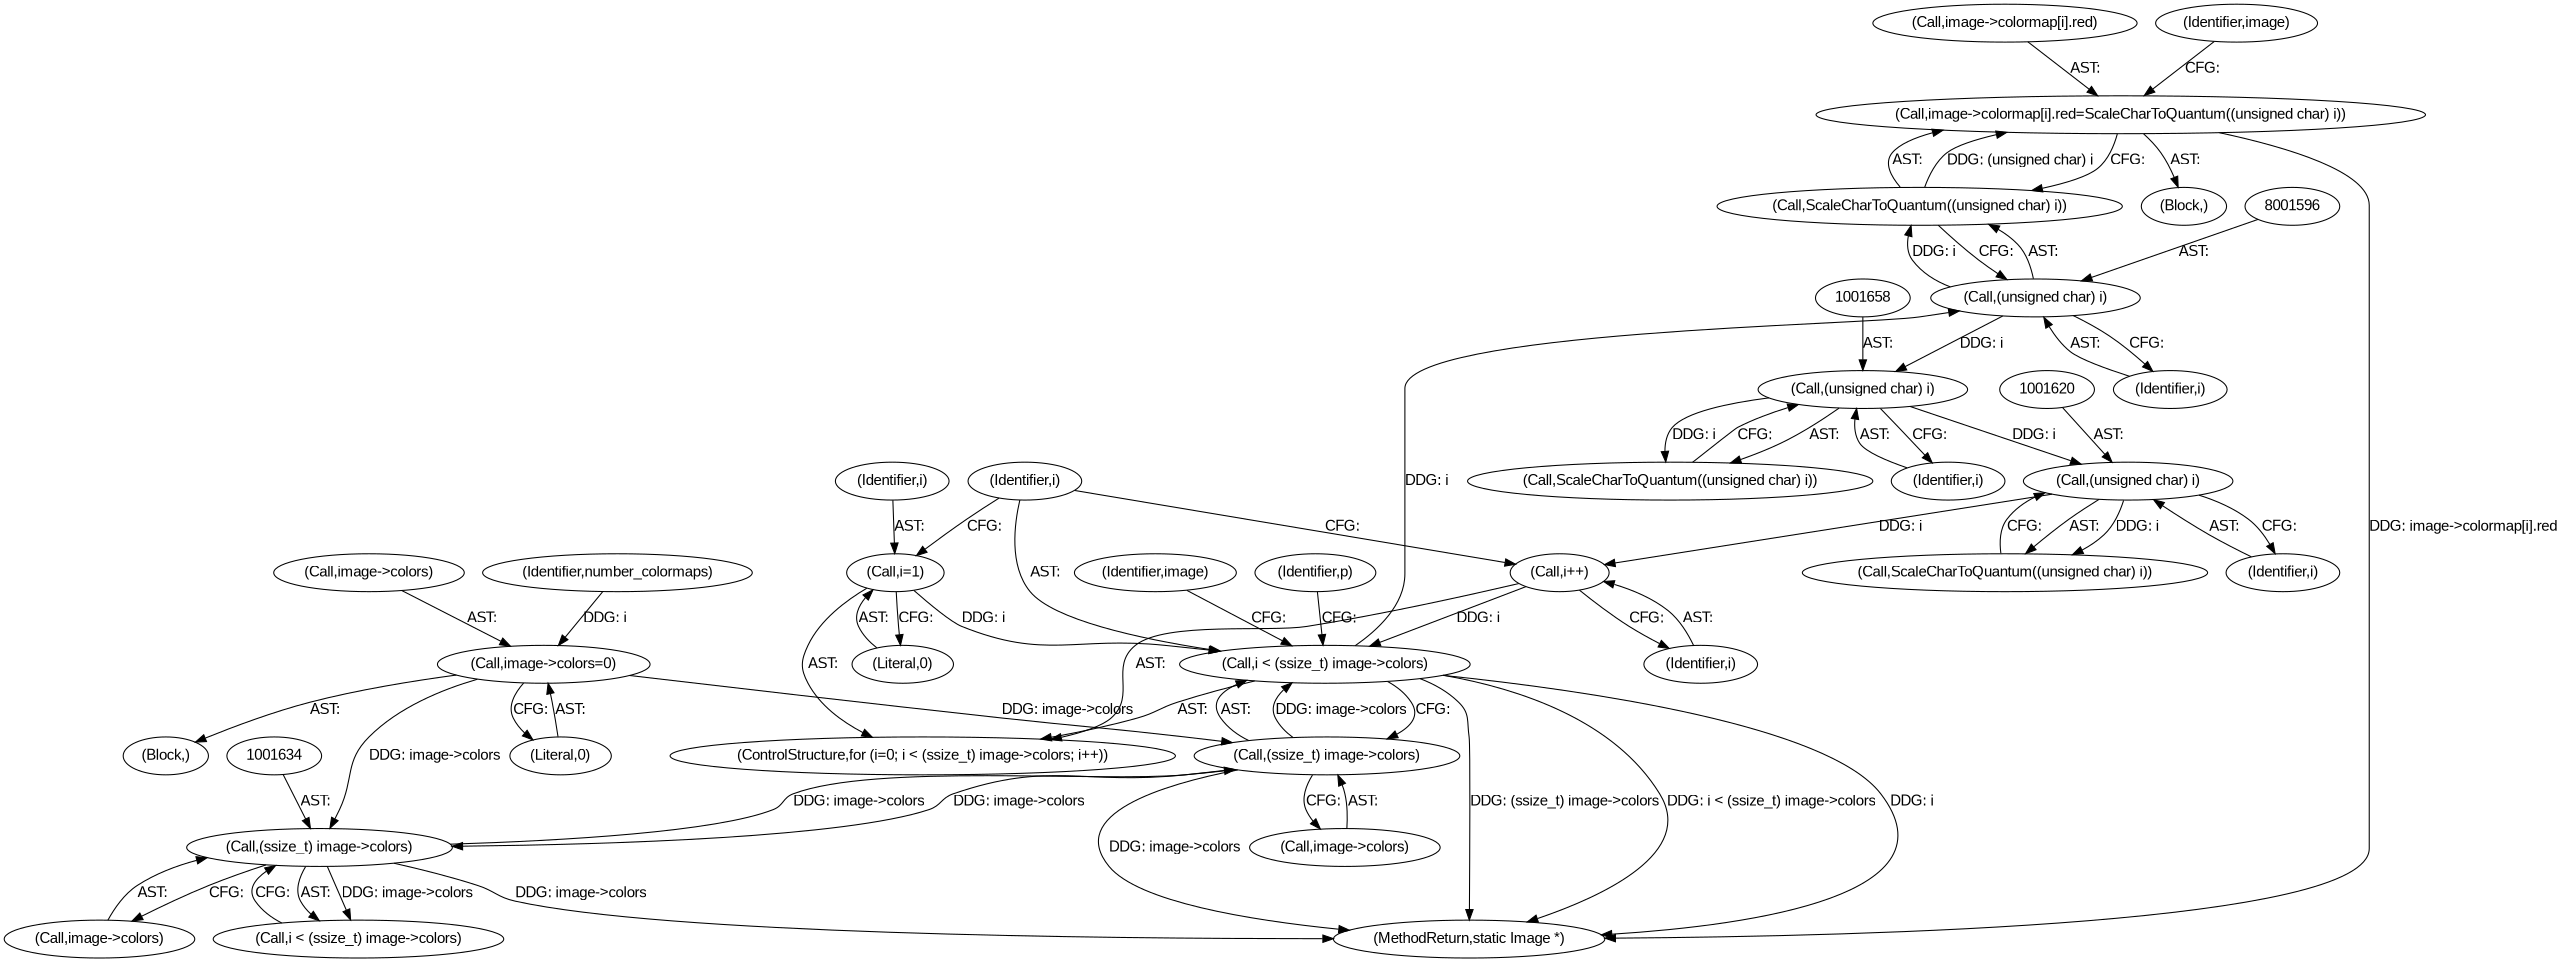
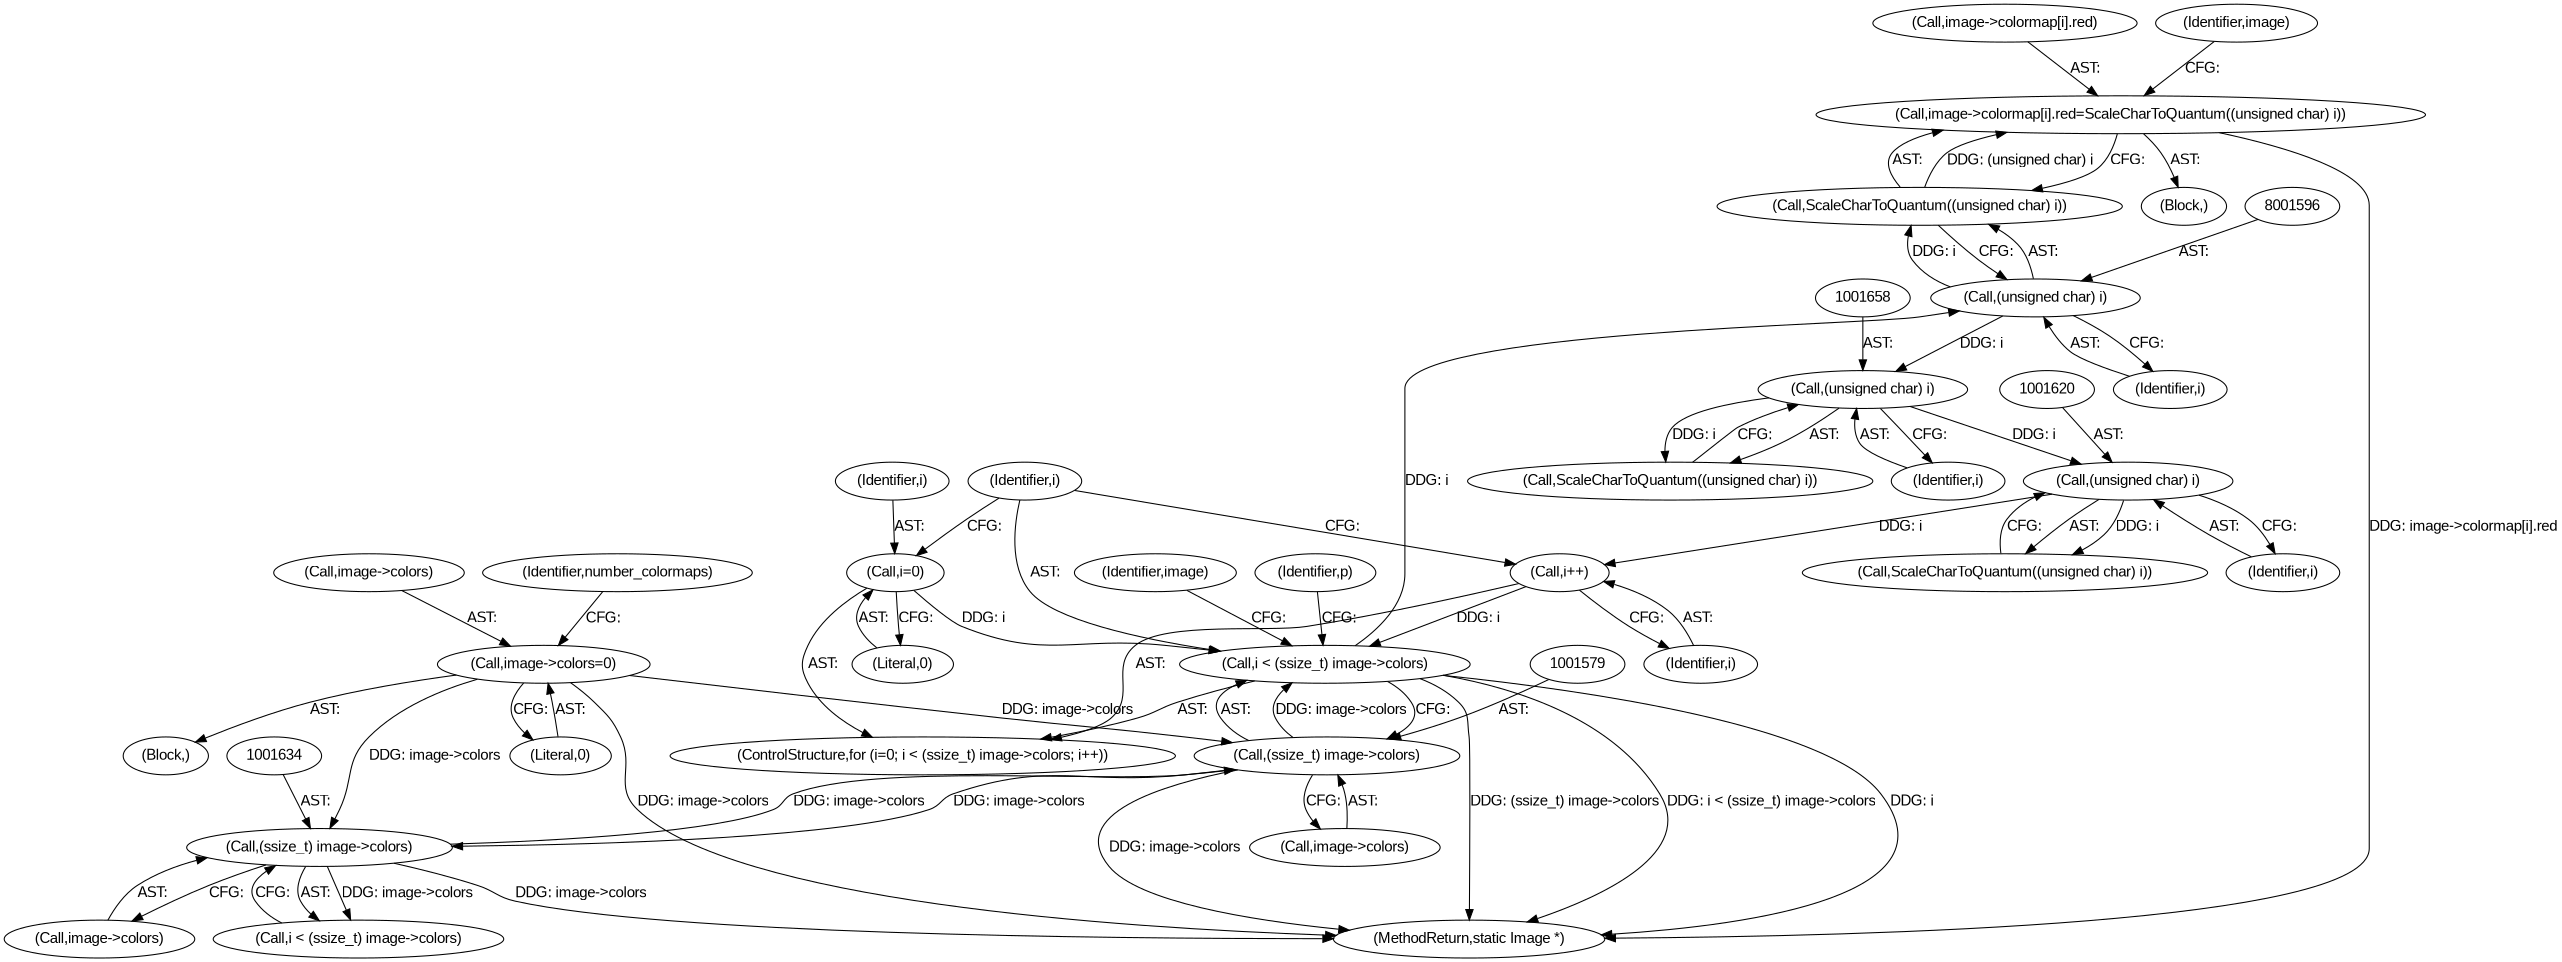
node "(Call,i=1)": label "(Call,i=1)" -> "(Call,i=0)"
edge "(Identifier,number_colormaps)" -> "(Call,image->colors=0)": label "DDG: i" -> "CFG: "
node "1001579": added
edge "(Call,image->colors=0)" -> "(MethodReturn,static Image *)": added, label "DDG: image->colors"
